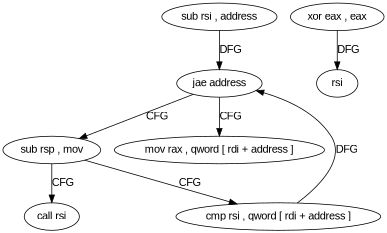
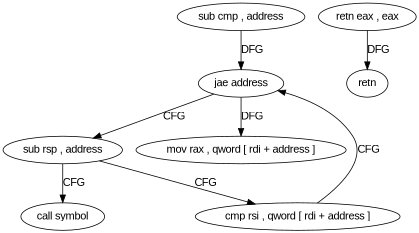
node "sub rsi , address": label "sub rsi , address" -> "sub cmp , address"
node "xor eax , eax": label "xor eax , eax" -> "retn eax , eax"
node "rsi": label "rsi" -> "retn"
edge "jae address" -> "mov rax , qword [ rdi + address ]": label "CFG" -> "DFG"
node "sub rsp , mov": label "sub rsp , mov" -> "sub rsp , address"
edge "cmp rsi , qword [ rdi + address ]" -> "jae address": label "DFG" -> "CFG"
node "call rsi": label "call rsi" -> "call symbol"
